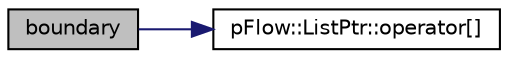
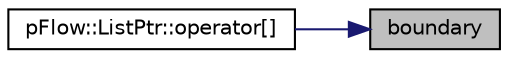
edge "boundary" -> "pFlow::ListPtr::operator[]": reversed
